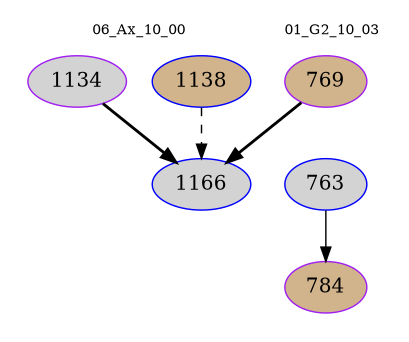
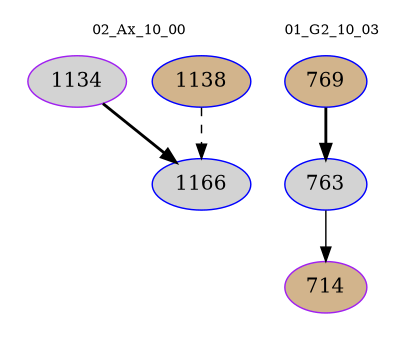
cluster "06_Ax_10_00": label "06_Ax_10_00" -> "02_Ax_10_00"
node "769": color purple -> blue
edge "769" -> "1166": now "769" -> "763"
node "784": label "784" -> "714"
